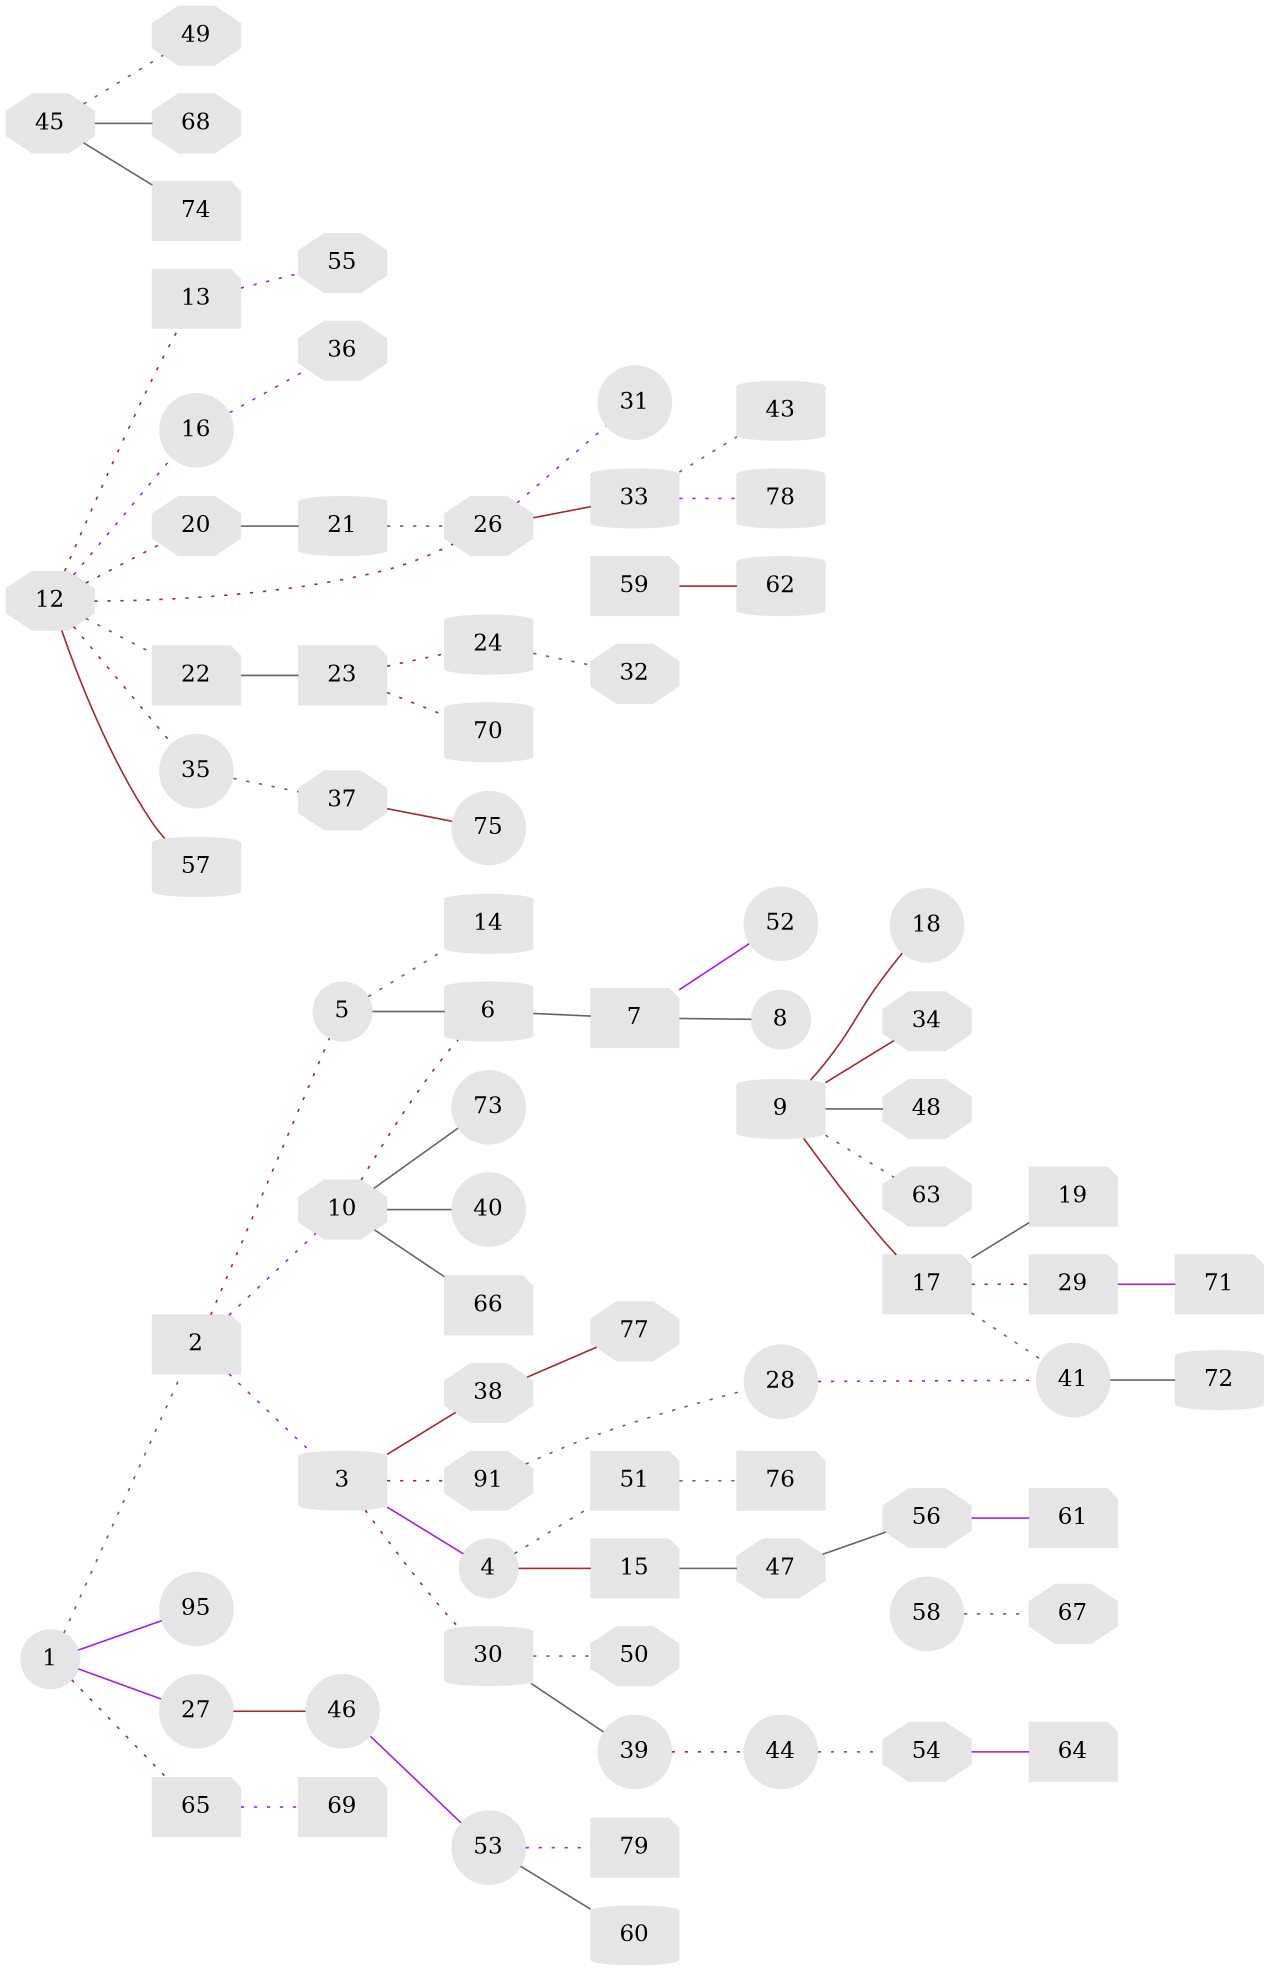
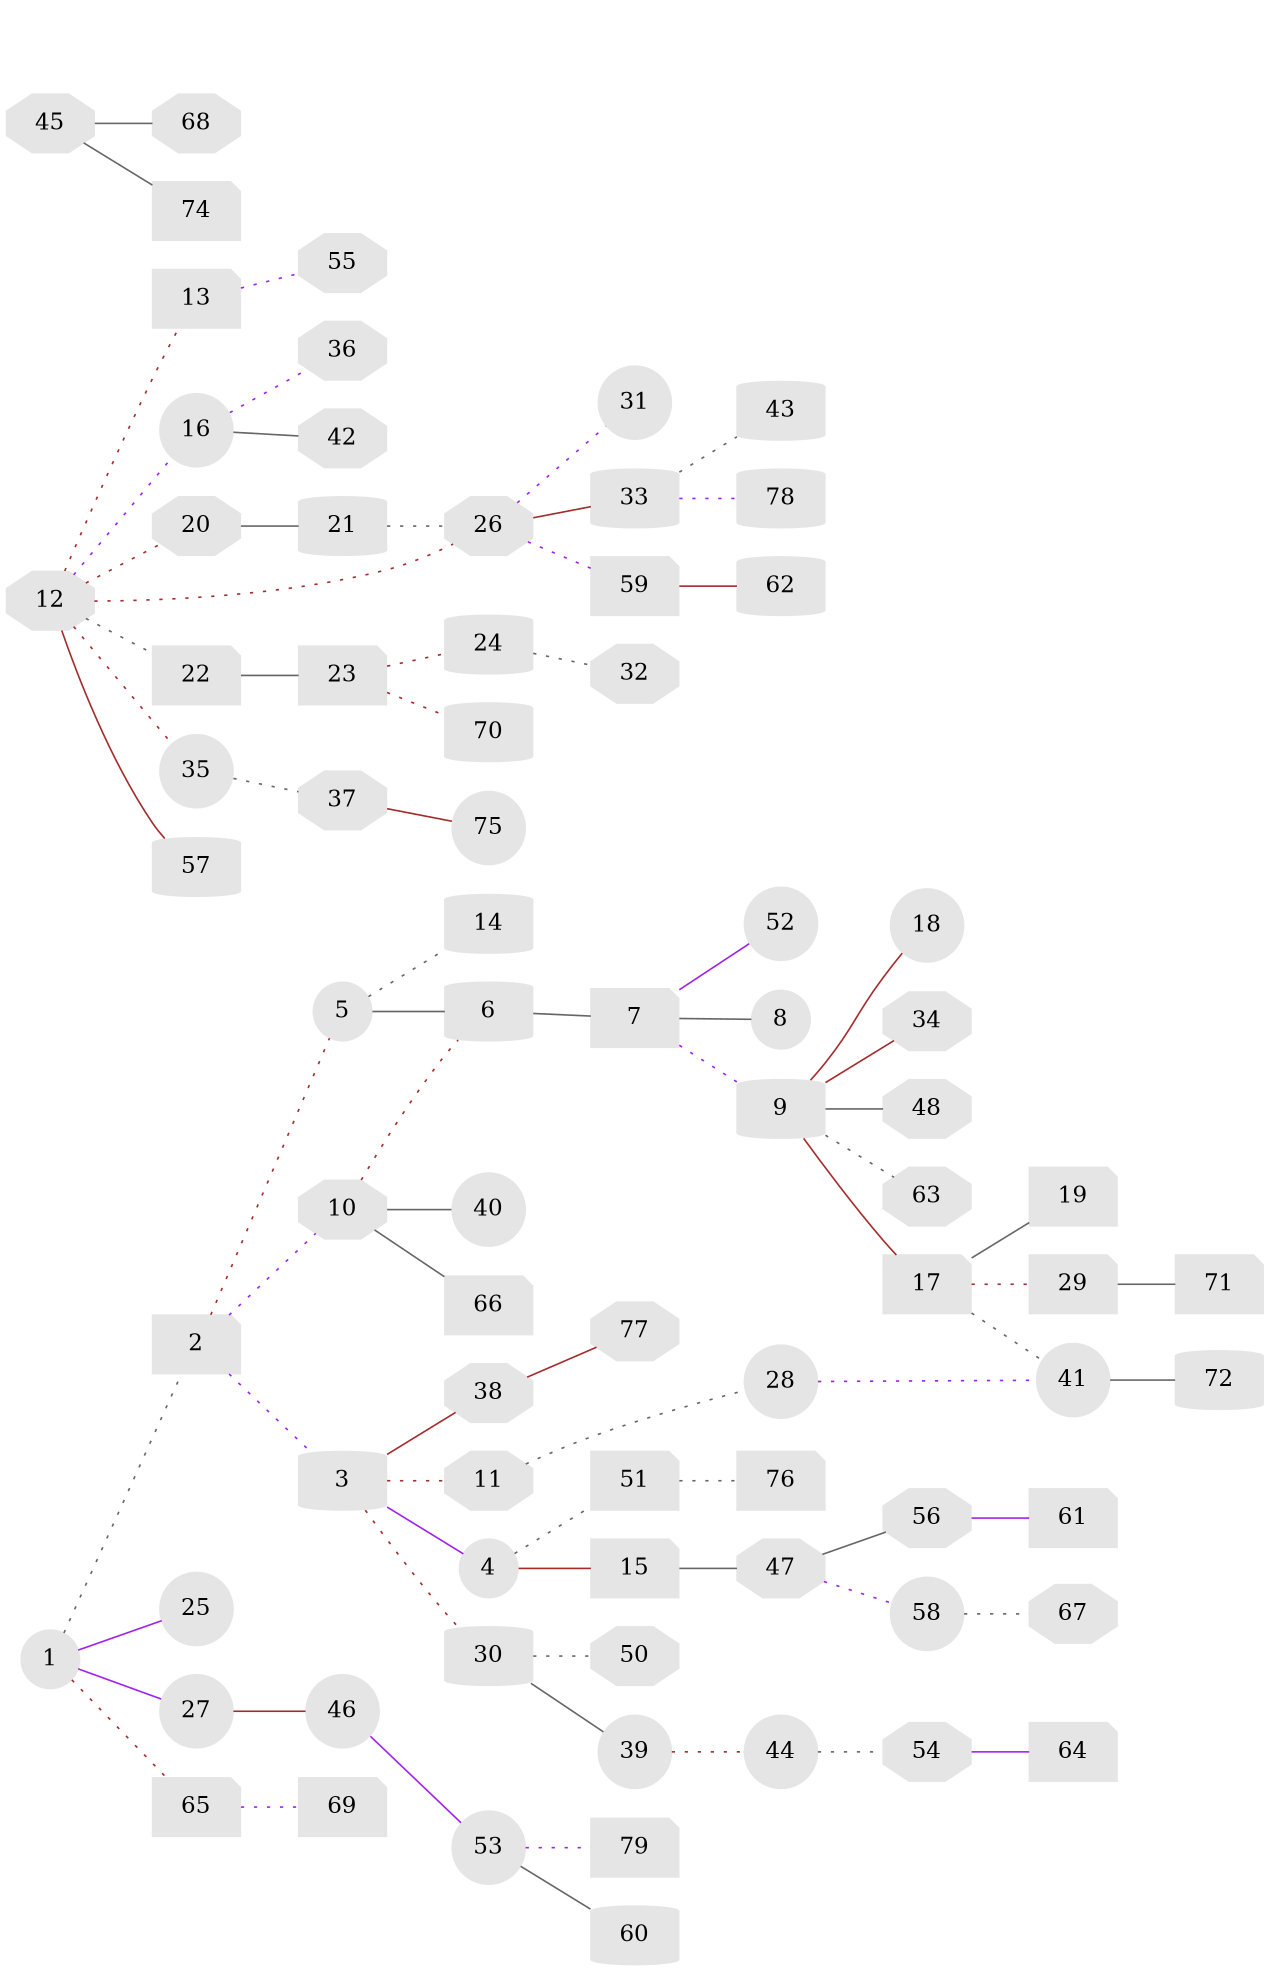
node "49": removed
node "42": added
edge "26" -- "59": added
edge "7" -- "9": added
node "73": removed
edge "29" -- "71": color purple -> gray40
node "91": label "91" -> "11"
edge "47" -- "58": added
node "95": label "95" -> "25"
